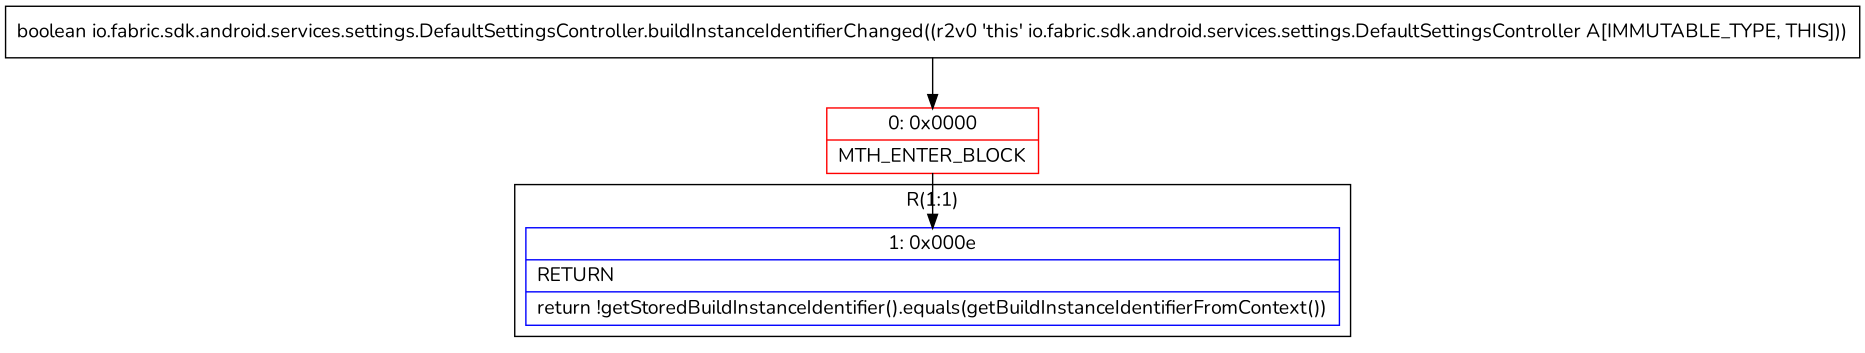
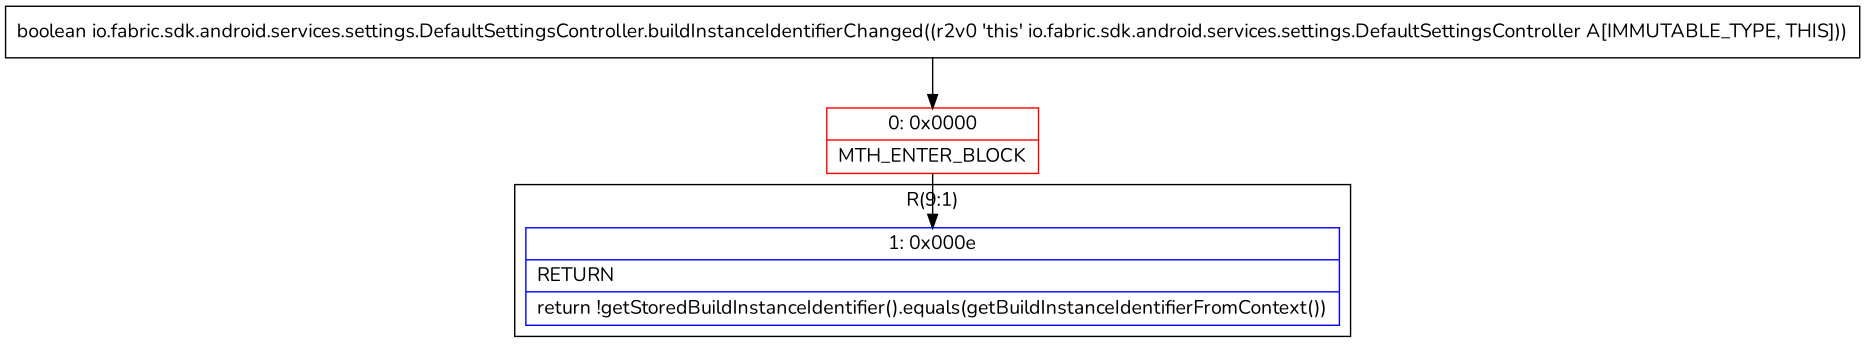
cluster "R(1:1)": label "R(1:1)" -> "R(9:1)"
